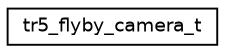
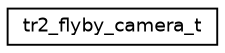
node "tr5_flyby_camera_t": label "tr5_flyby_camera_t" -> "tr2_flyby_camera_t"
